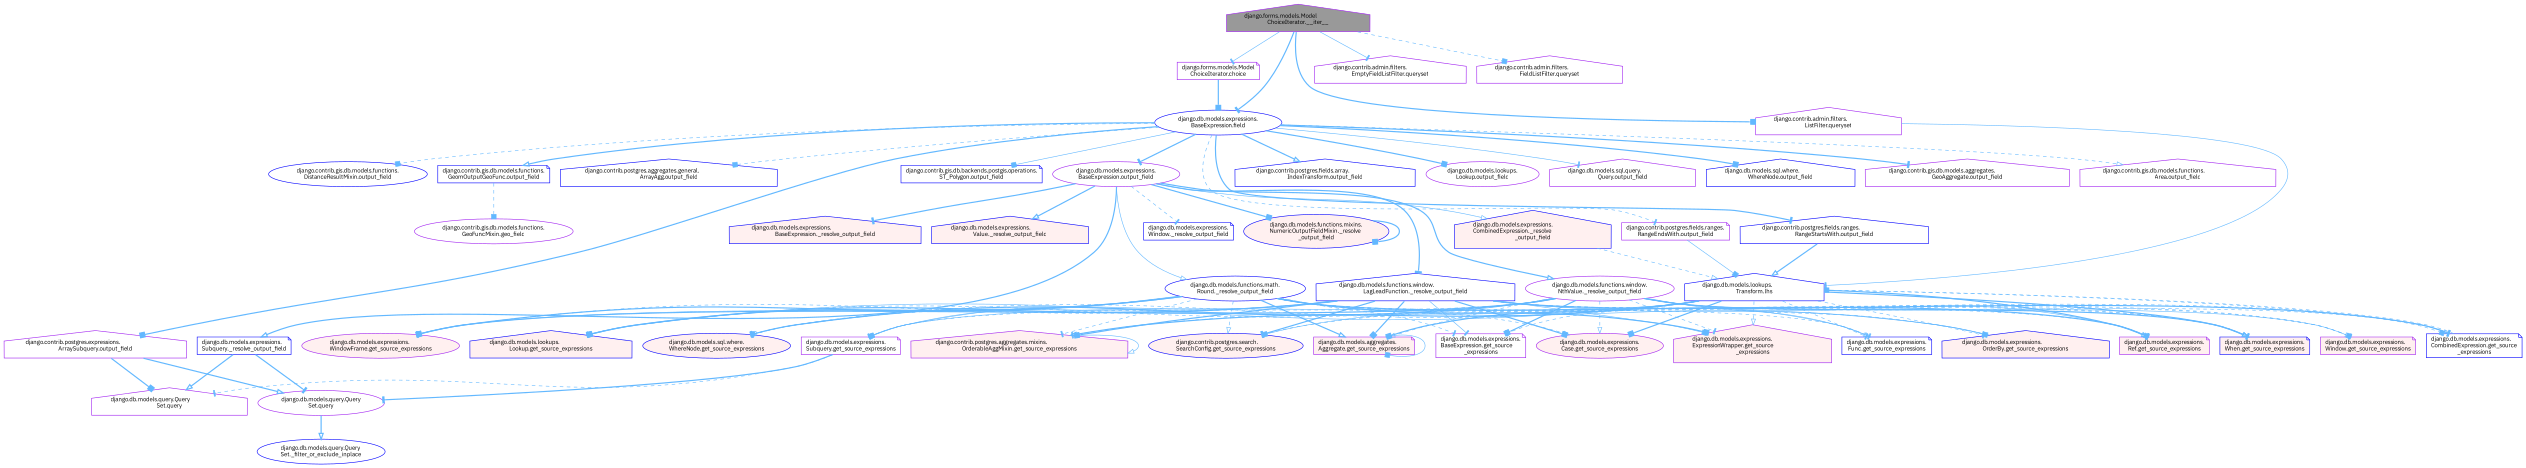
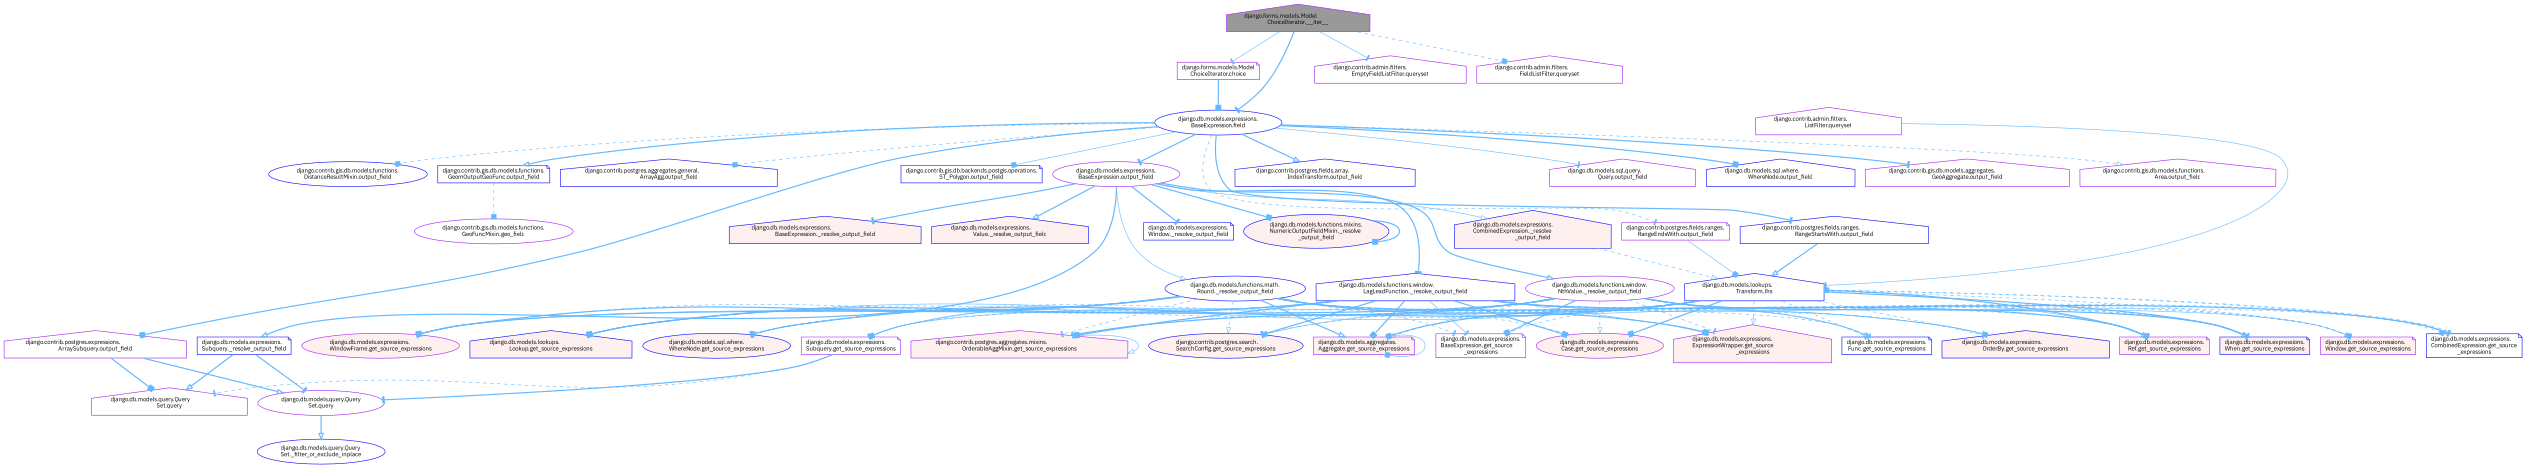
edge "django.forms.models.Model ChoiceIterator.__iter__" -> "django.contrib.admin.filters. ListFilter.queryset": removed
node "django.db.models.lookups. Lookup.output_field": removed
edge "django.db.models.expressions. BaseExpression.output_field" -> "django.db.models.expressions. Window._resolve_output_field": style dashed -> bold
edge "django.db.models.lookups. Transform.lhs" -> "django.db.models.expressions. Window.get_source_expressions": added
